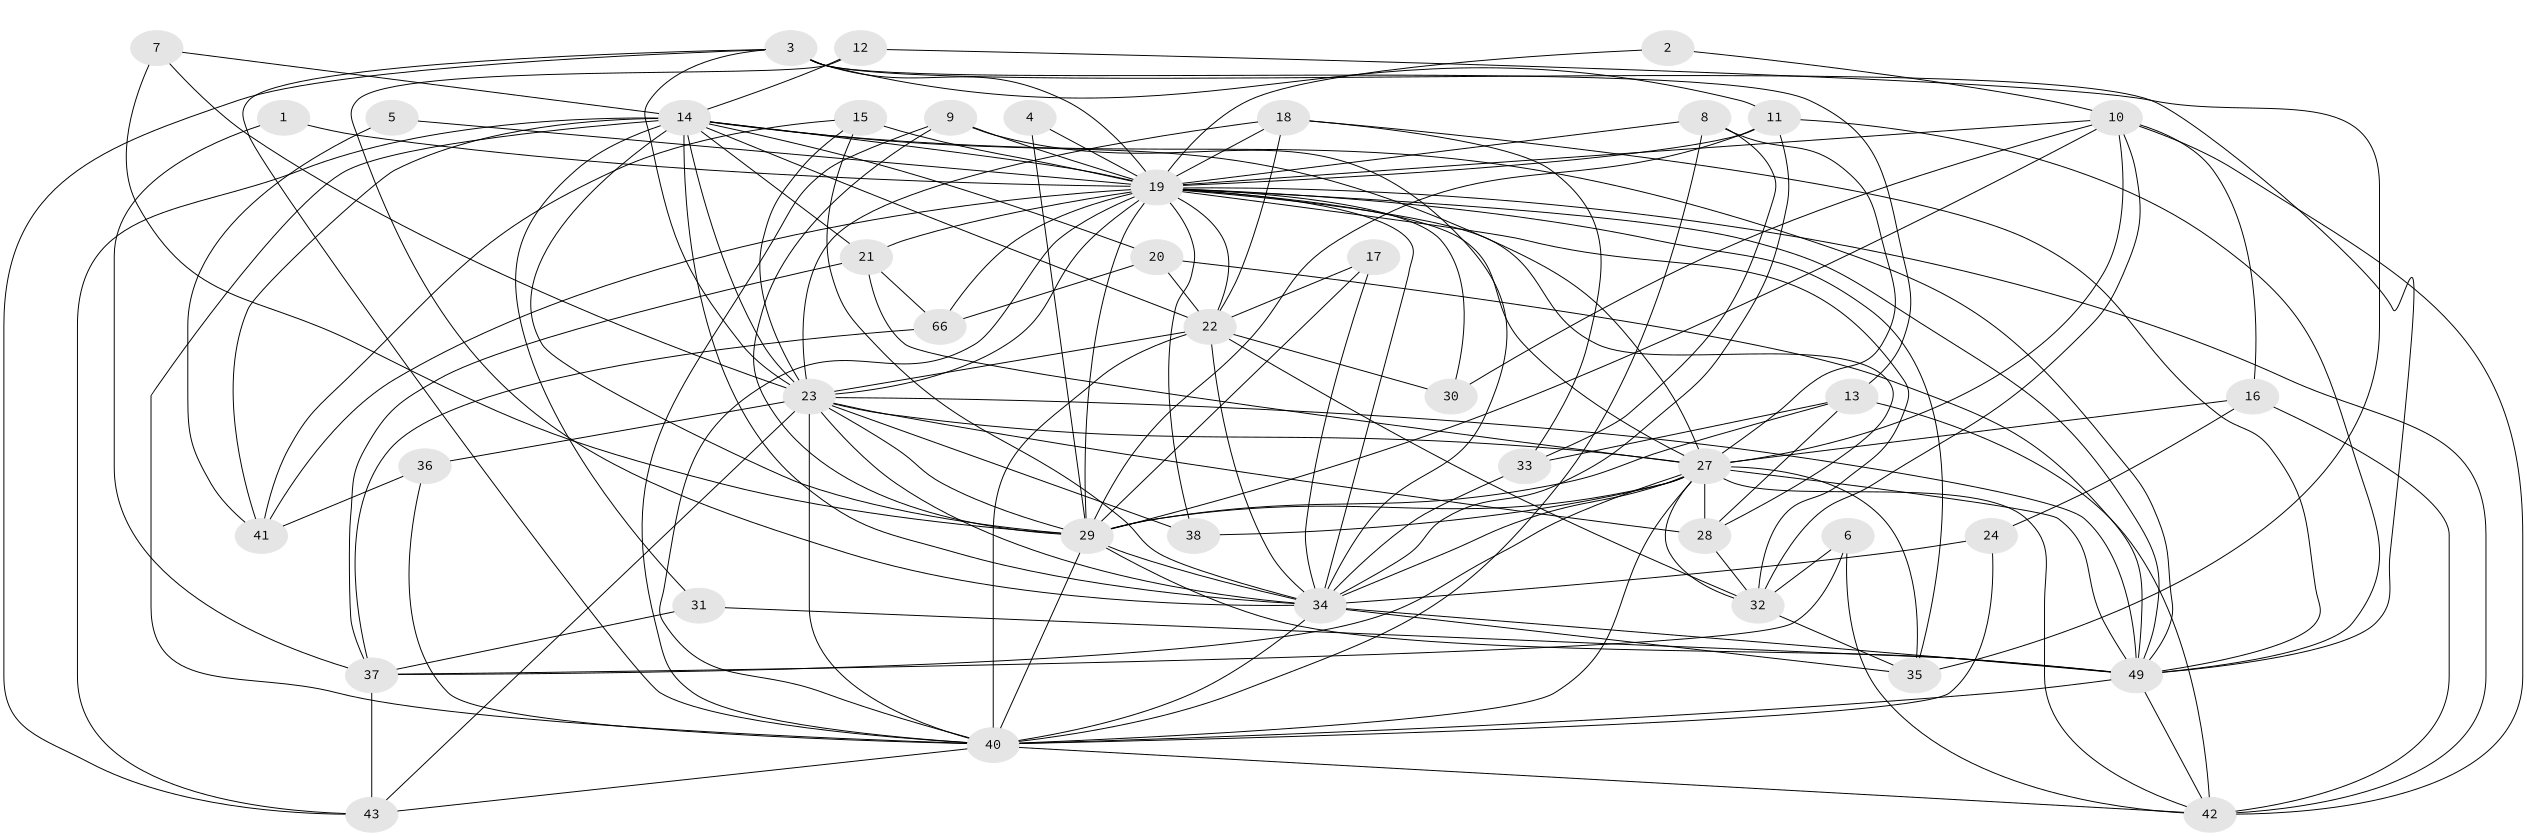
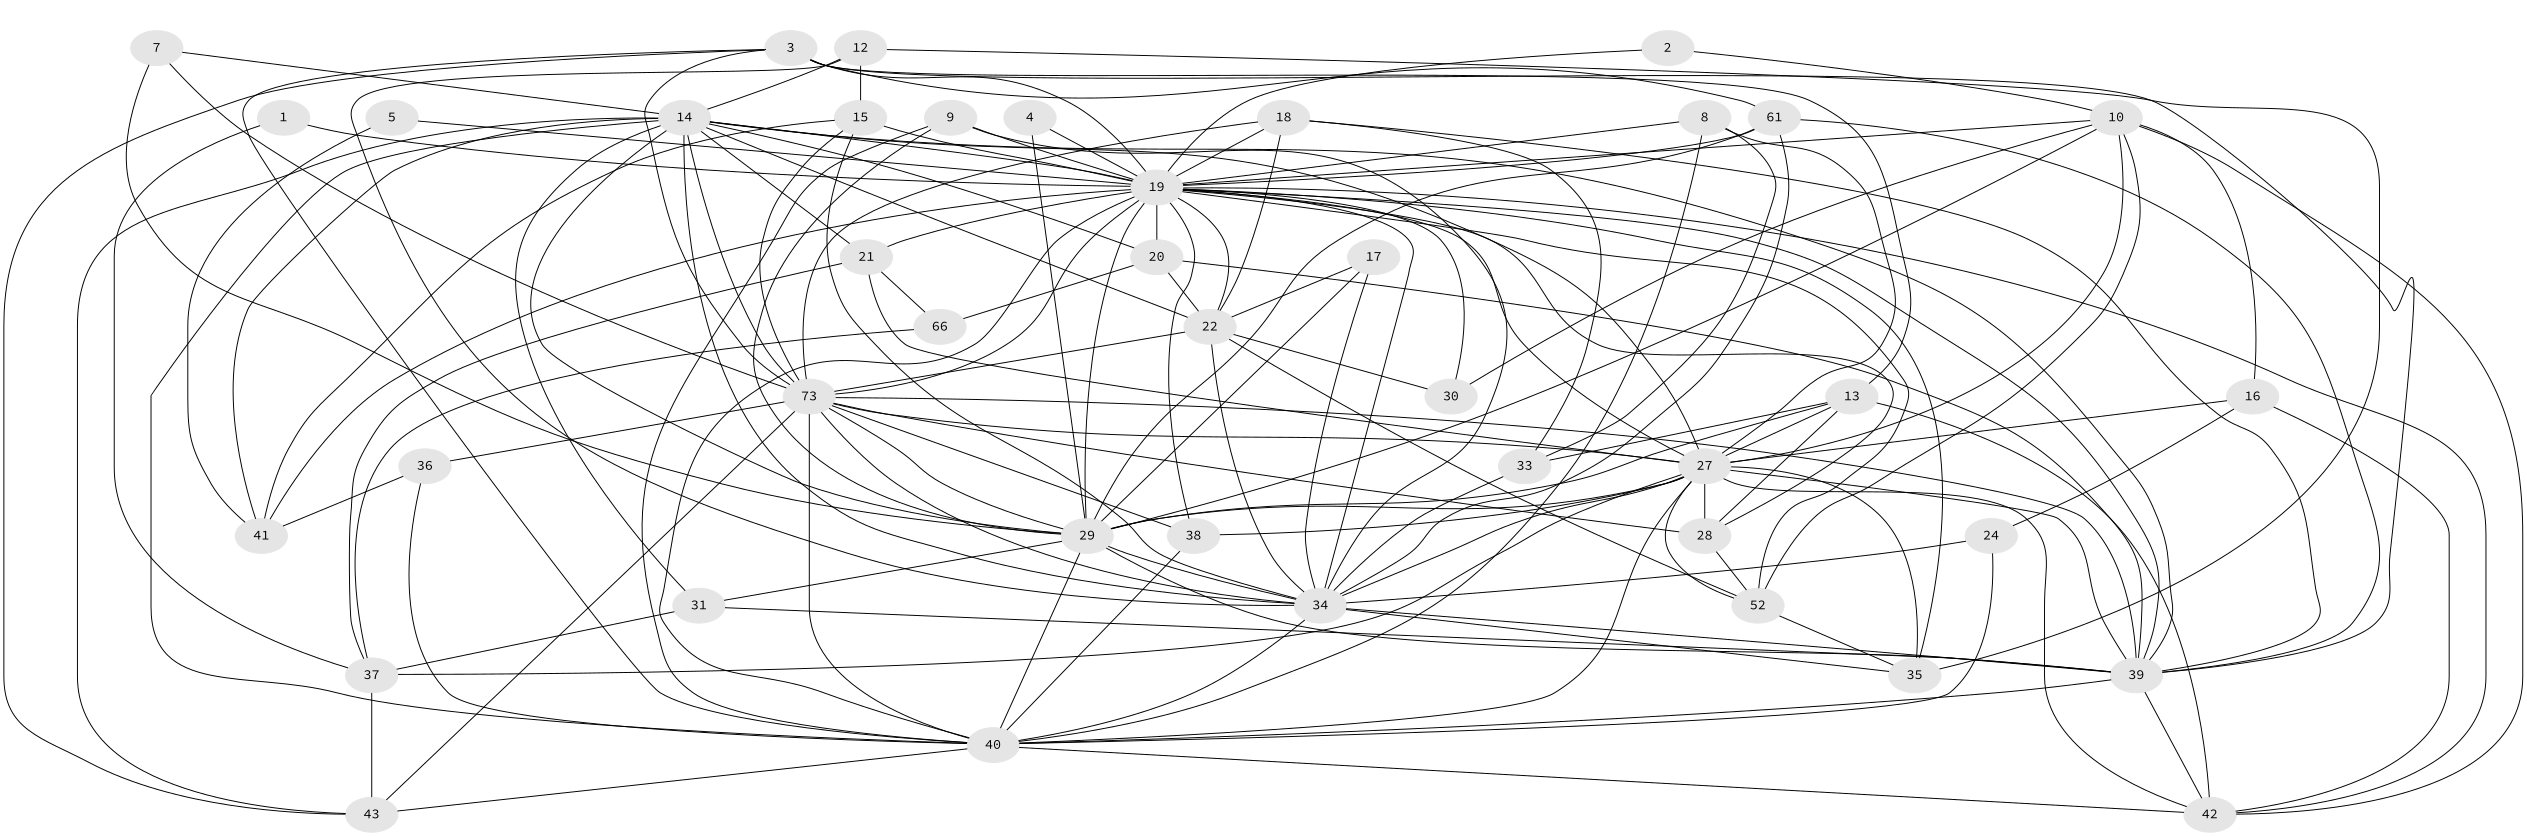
edge "12" -- "15": added
node "11": label "11" -> "61"
edge "19" -- "66": now "19" -- "20"
node "23": label "23" -> "73"
edge "13" -- "27": added
edge "22" -- "40": now "38" -- "40"
node "6": removed
edge "29" -- "31": added
node "32": label "32" -> "52"
node "49": label "49" -> "39"
